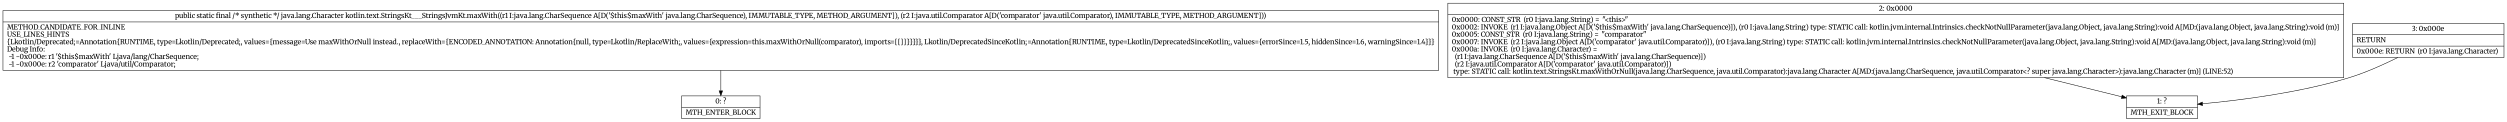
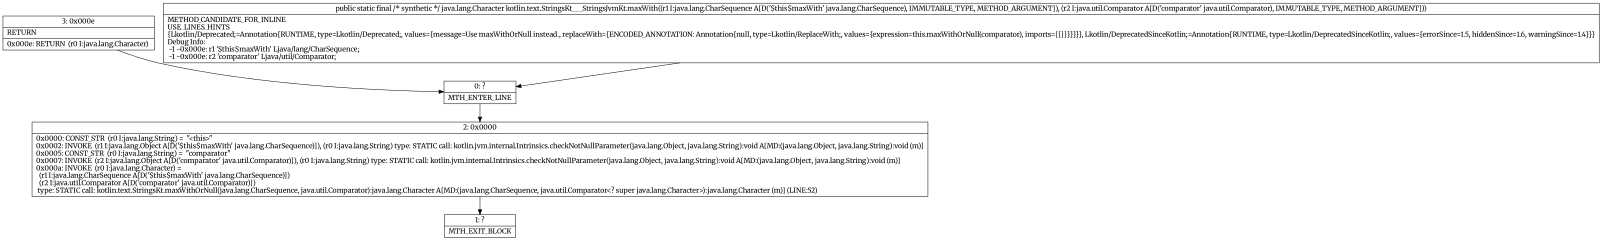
edge "3: 0x000e" -> "1: ?": now "3: 0x000e" -> "0: ?"
edge "0: ?" -> "2: 0x0000": added
node "0: ?": text "MTH_ENTER_BLOCK" -> "MTH_ENTER_LINE"
